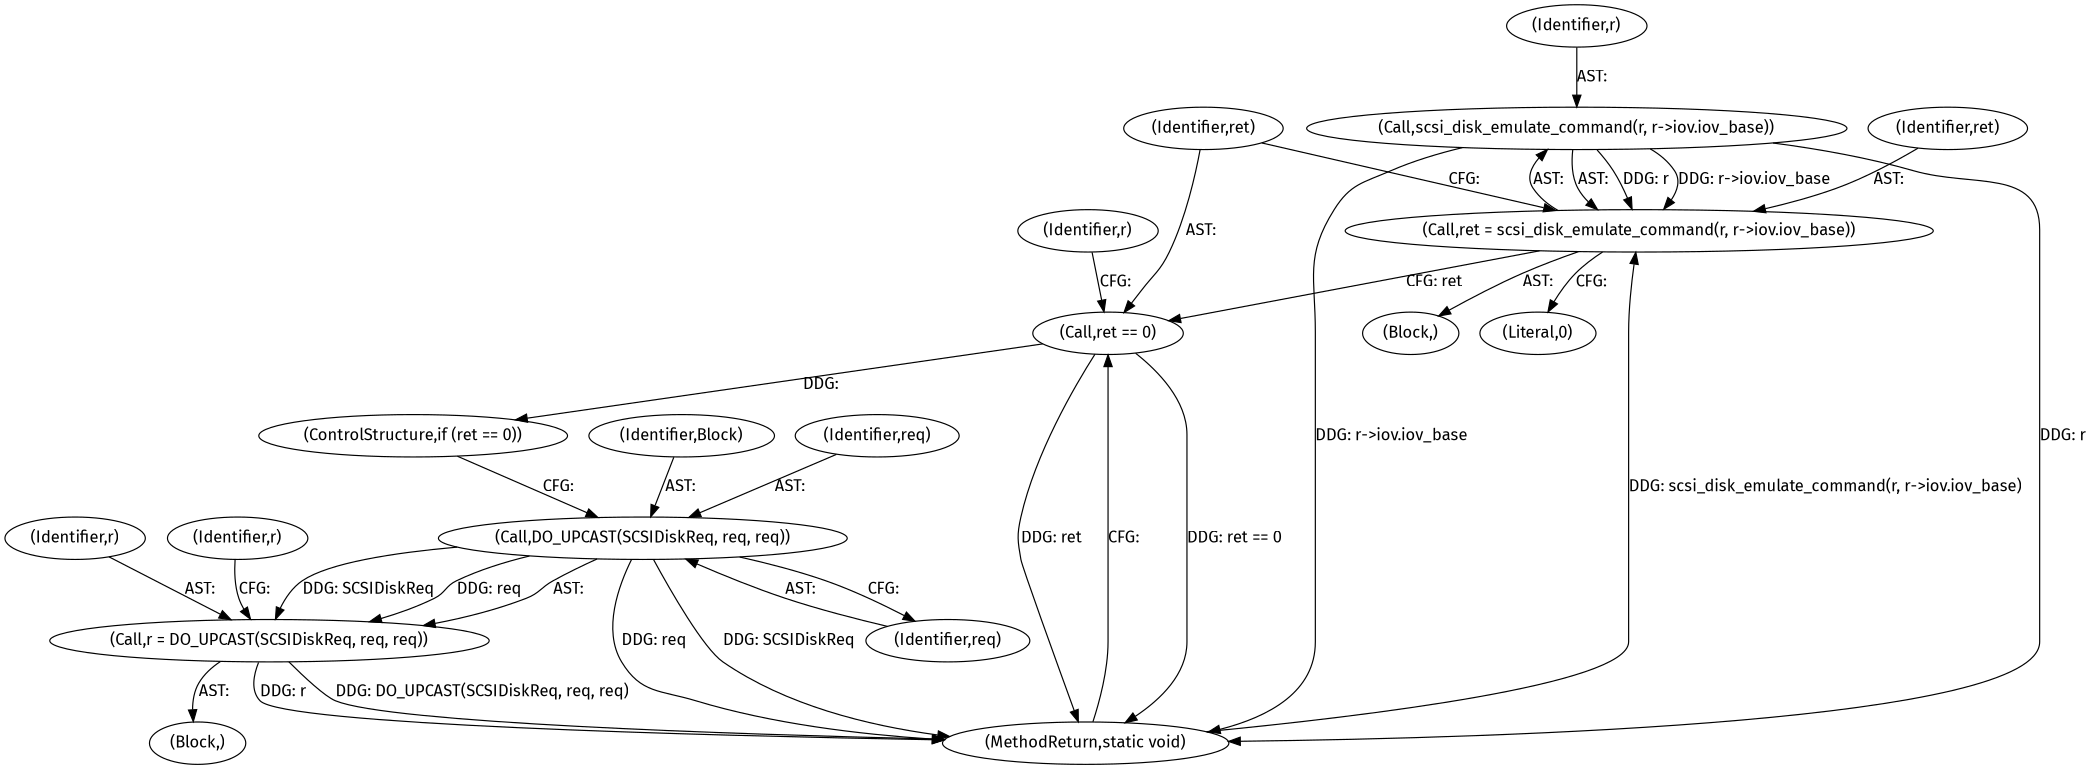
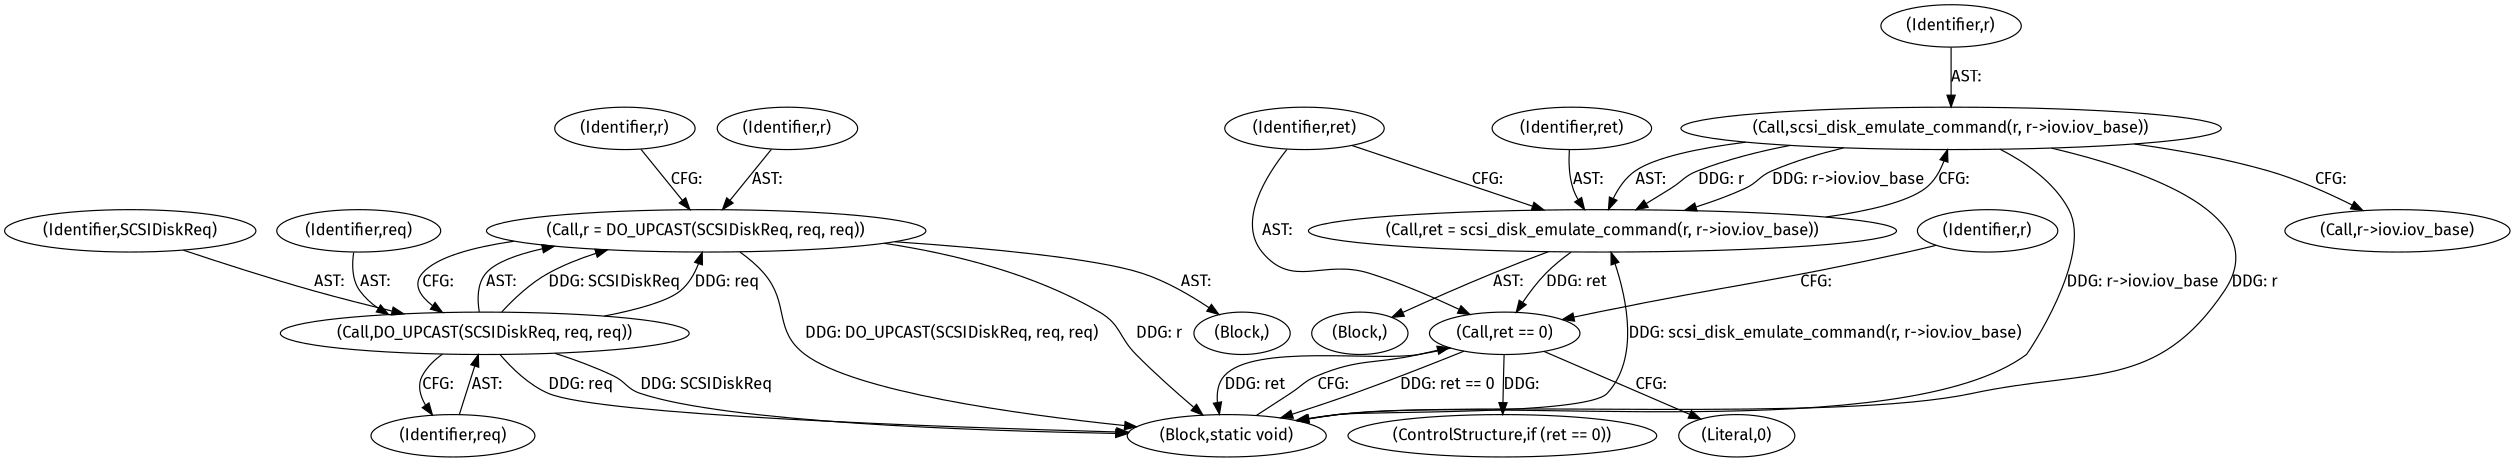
edge "(Call,ret = scsi_disk_emulate_command(r, r->iov.iov_base))" -> "(Call,scsi_disk_emulate_command(r, r->iov.iov_base))": label "AST: " -> "CFG: "
node "(Call,r->iov.iov_base)": added
edge "(Call,ret = scsi_disk_emulate_command(r, r->iov.iov_base))" -> "(Literal,0)": now "(Call,ret == 0)" -> "(Literal,0)"
edge "(Call,ret = scsi_disk_emulate_command(r, r->iov.iov_base))" -> "(Call,ret == 0)": label "CFG: ret" -> "DDG: ret"
node "(Identifier,Block)": label "(Identifier,Block)" -> "(Identifier,SCSIDiskReq)"
edge "(ControlStructure,if (ret == 0))" -> "(Call,DO_UPCAST(SCSIDiskReq, req, req))": now "(Call,r = DO_UPCAST(SCSIDiskReq, req, req))" -> "(Call,DO_UPCAST(SCSIDiskReq, req, req))"
node "(MethodReturn,static void)": label "(MethodReturn,static void)" -> "(Block,static void)"
